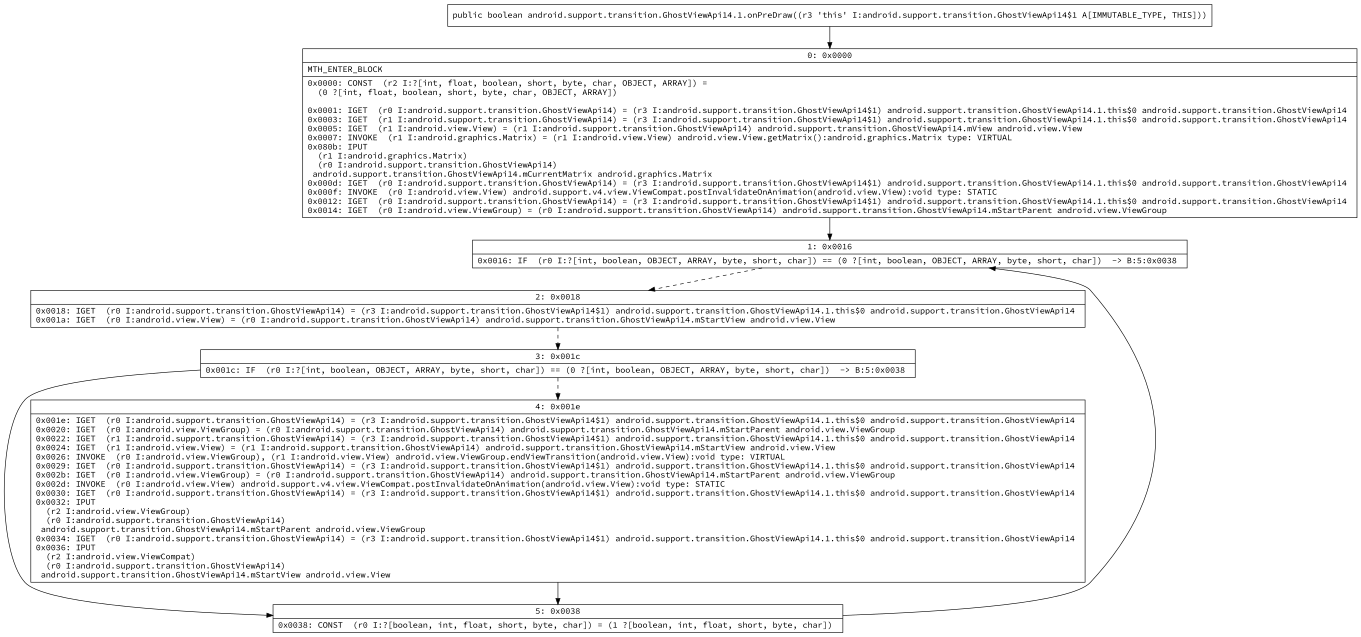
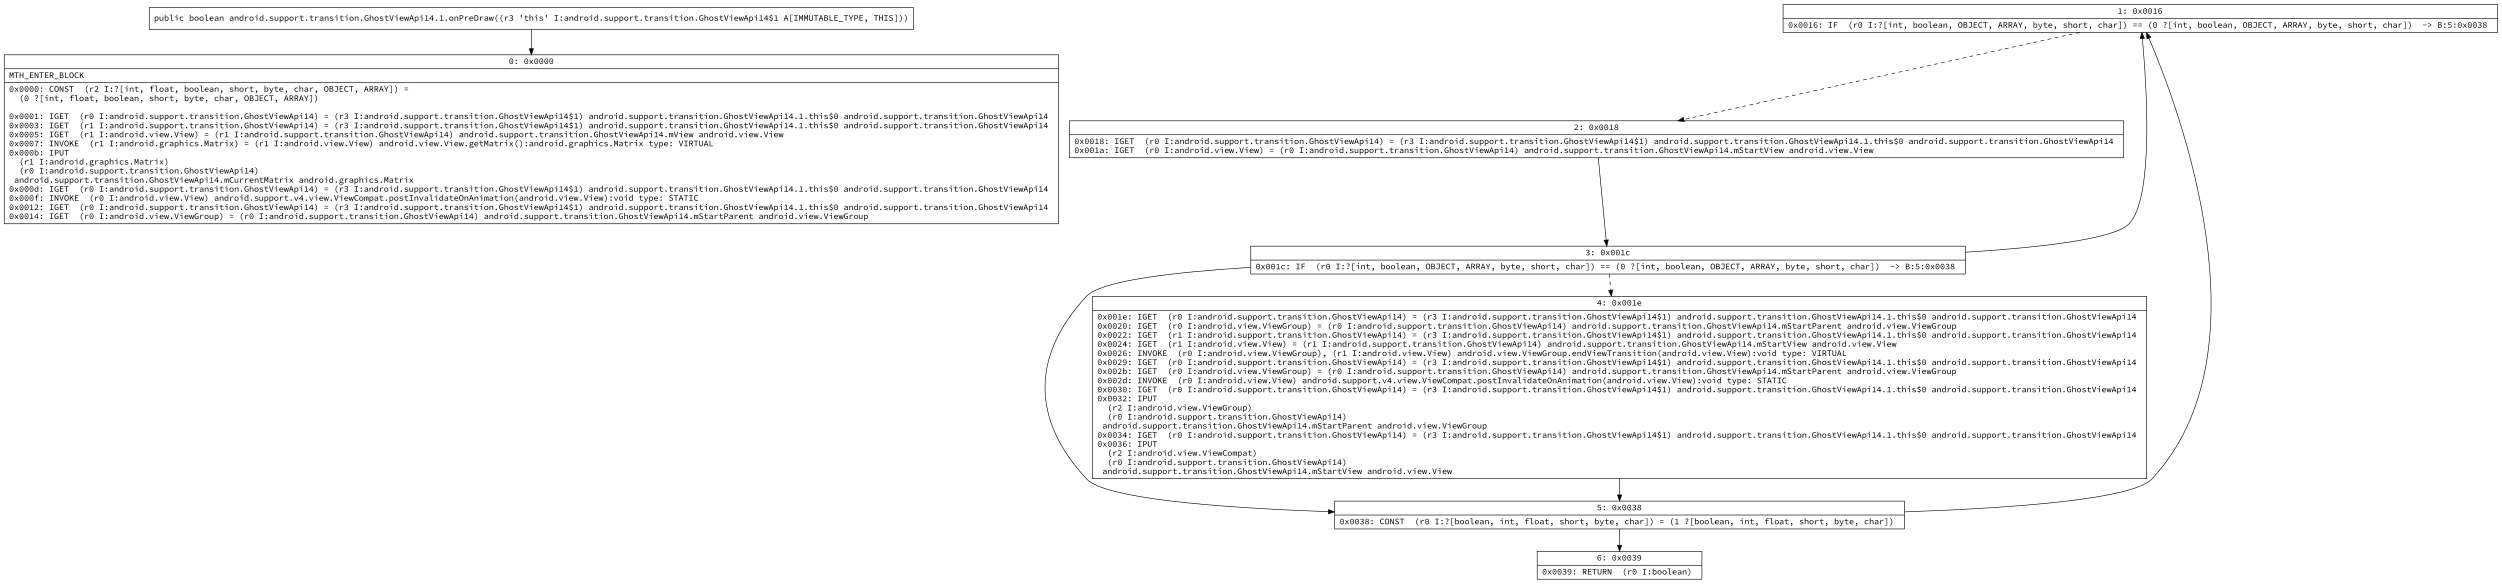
node "0: 0x0000": text "0x080b: IPUT" -> "0x000b: IPUT"
edge "0: 0x0000" -> "1: 0x0016": now "3: 0x001c" -> "1: 0x0016"
edge "2: 0x0018" -> "3: 0x001c": style dashed -> solid
node "6: 0x0039": added
